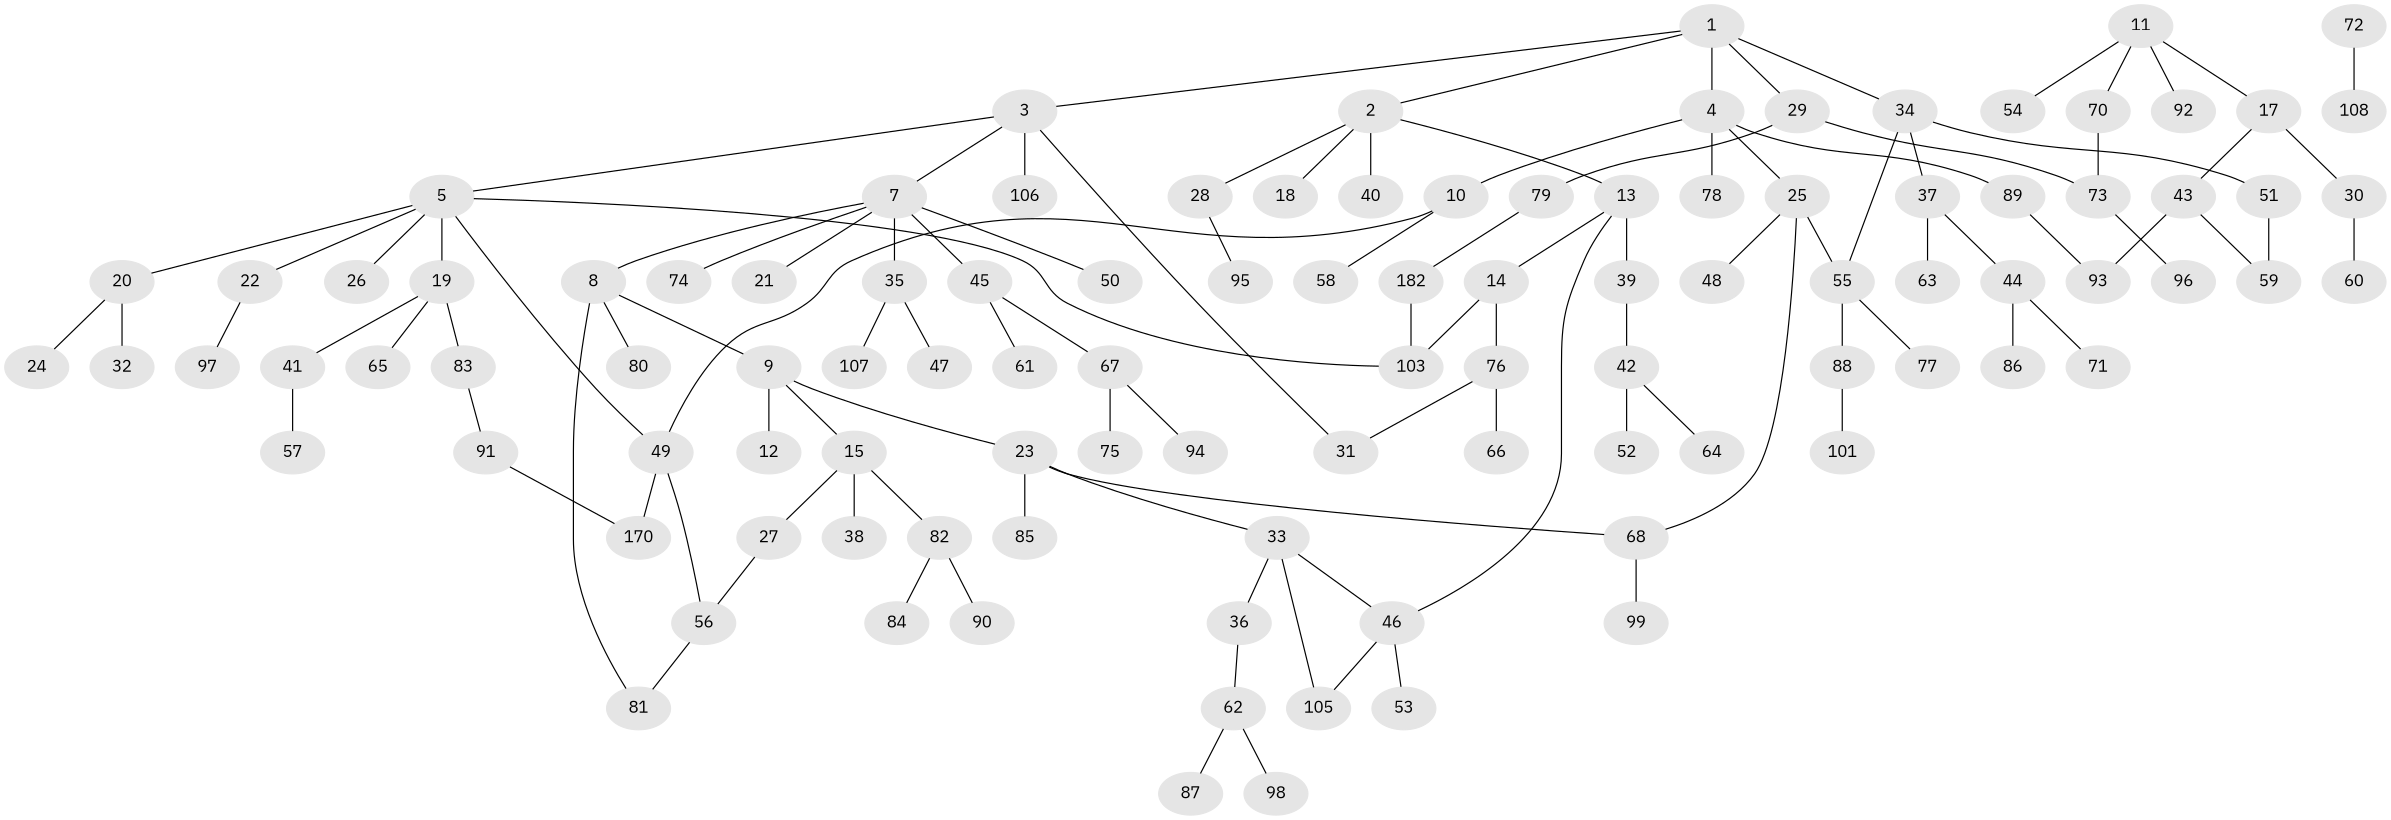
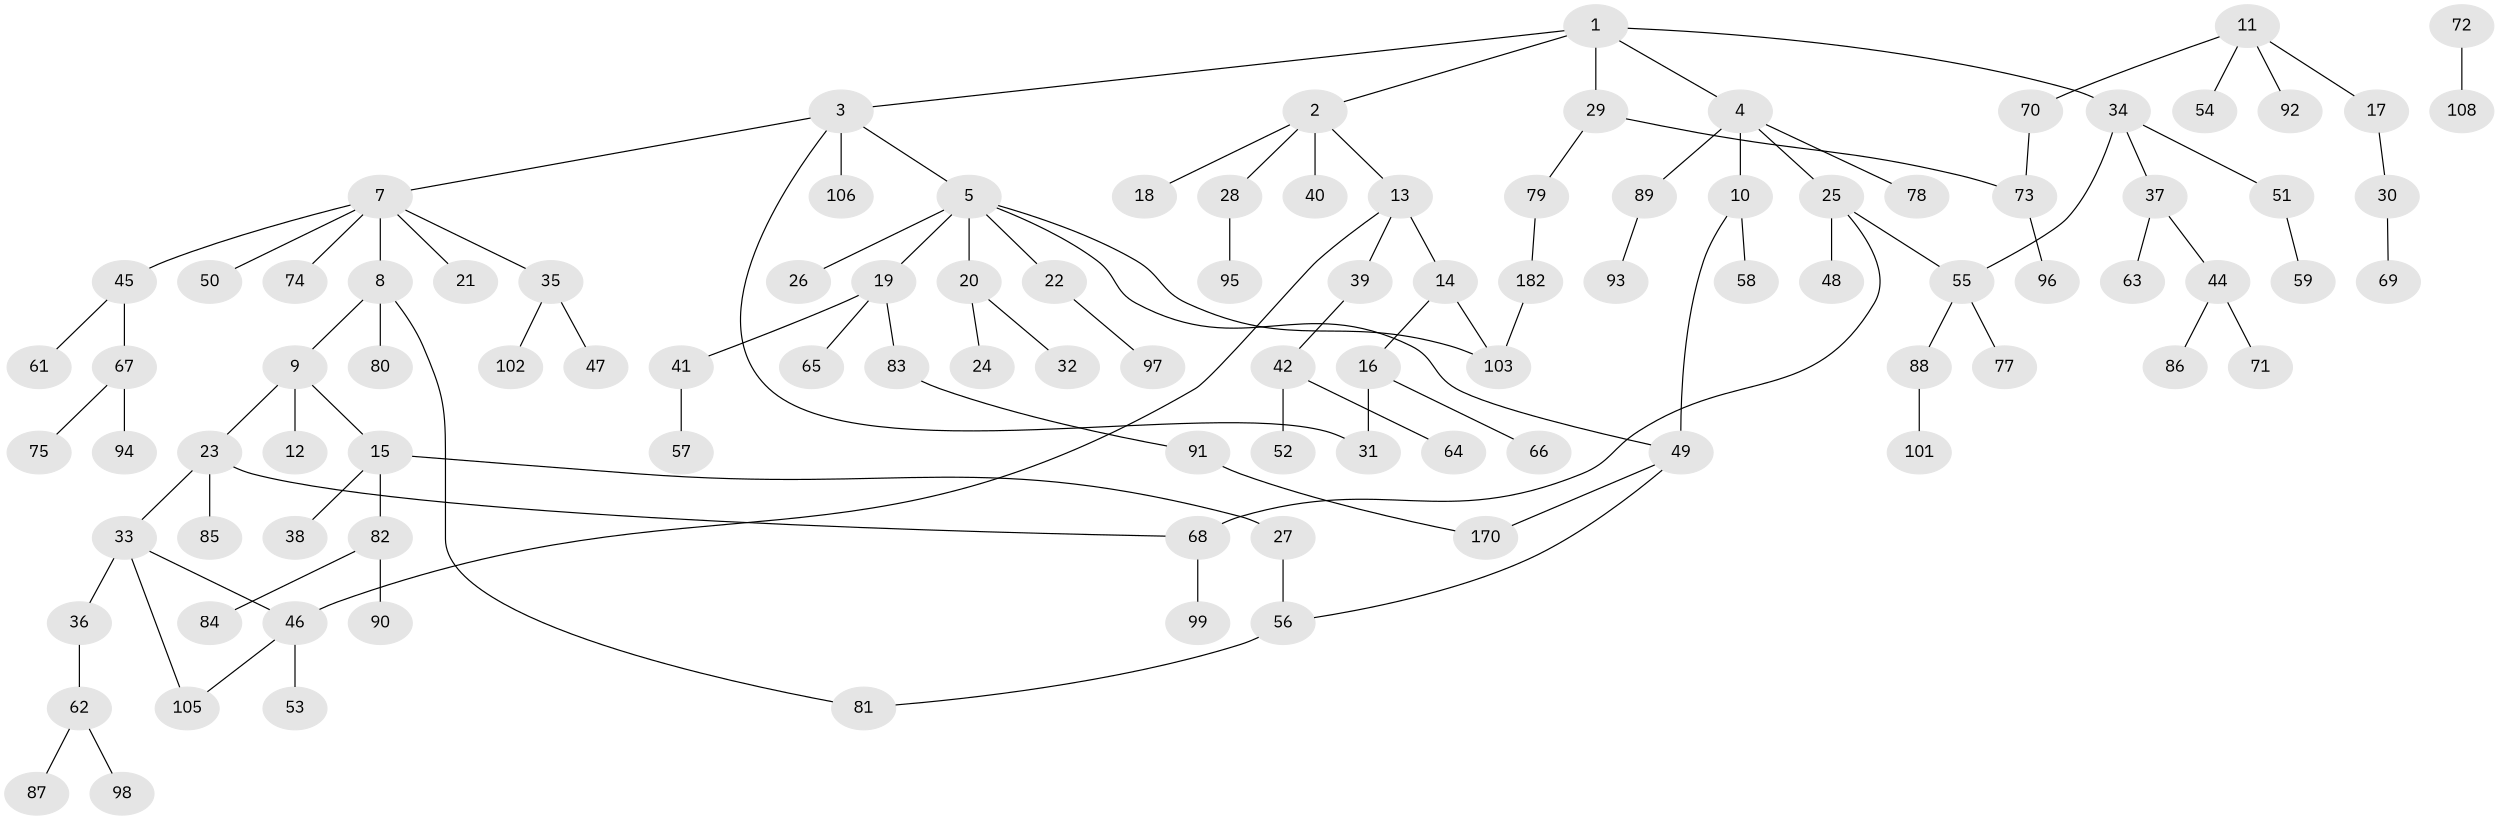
node "43": removed
node "60": label "60" -> "69"
node "107": label "107" -> "102"
node "76": label "76" -> "16"
